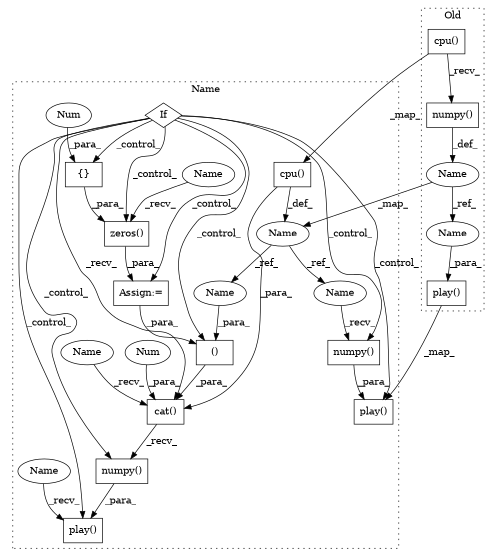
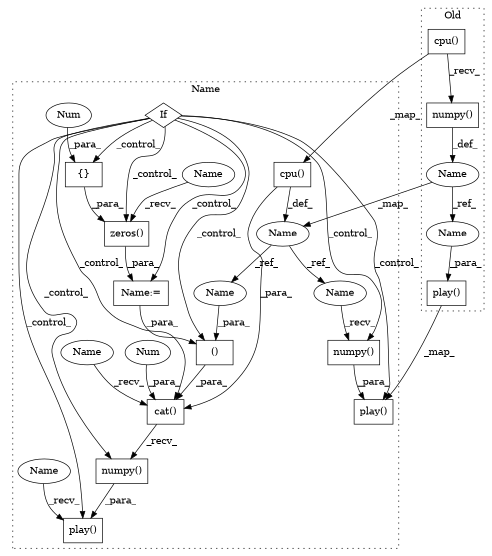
edge "If" -> "cat()": label "_recv_" -> "_control_"
node "Assign:=": label "Assign:=" -> "Name:="
